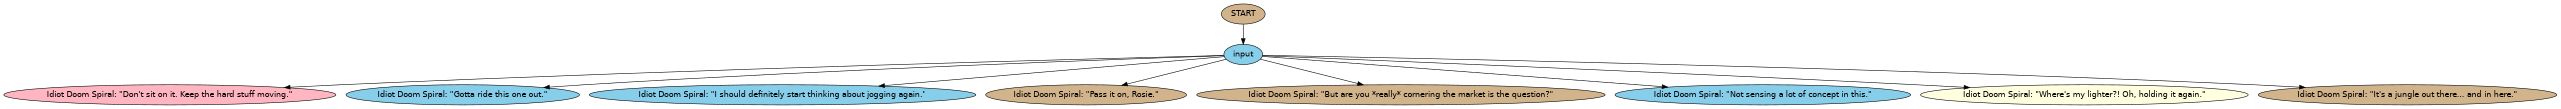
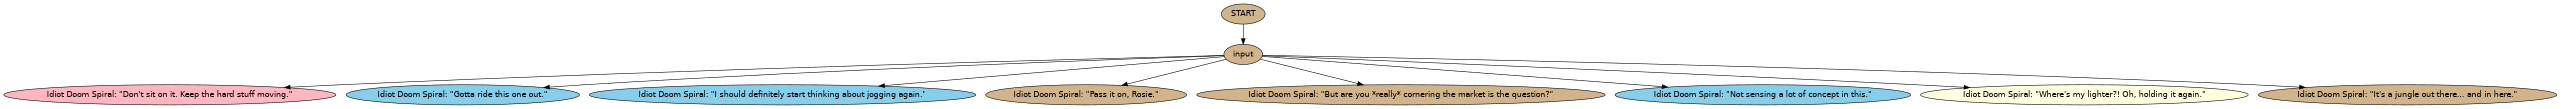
node "input": fillcolor skyblue -> tan
